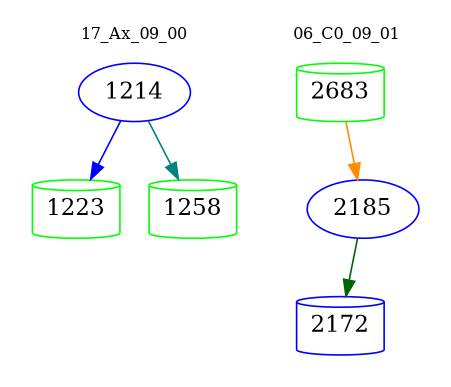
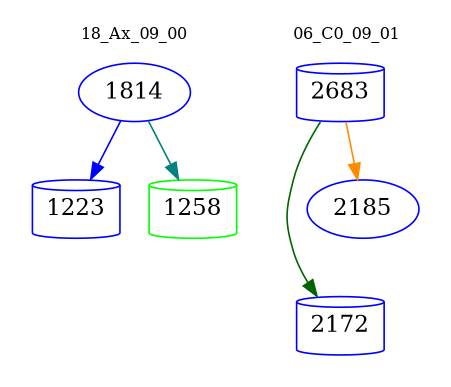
cluster "17_Ax_09_00": label "17_Ax_09_00" -> "18_Ax_09_00"
node "1214": label "1214" -> "1814"
node "2683": color green -> blue
node "1223": color green -> blue
edge "2185" -> "2172": now "2683" -> "2172"
